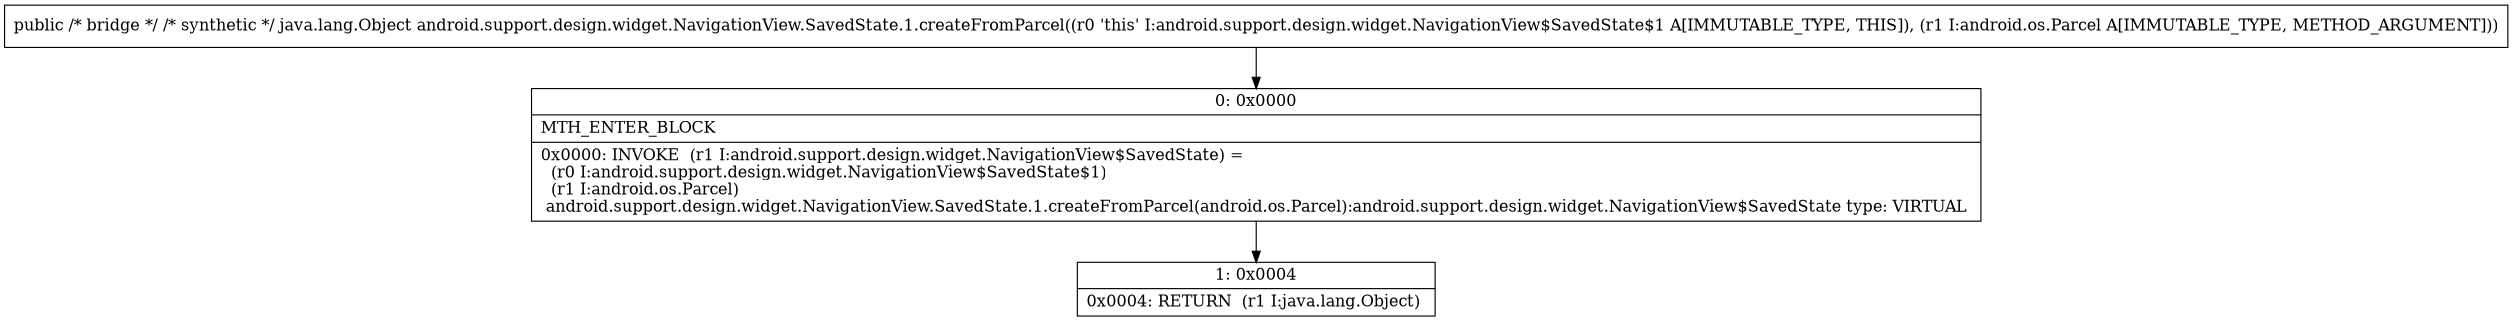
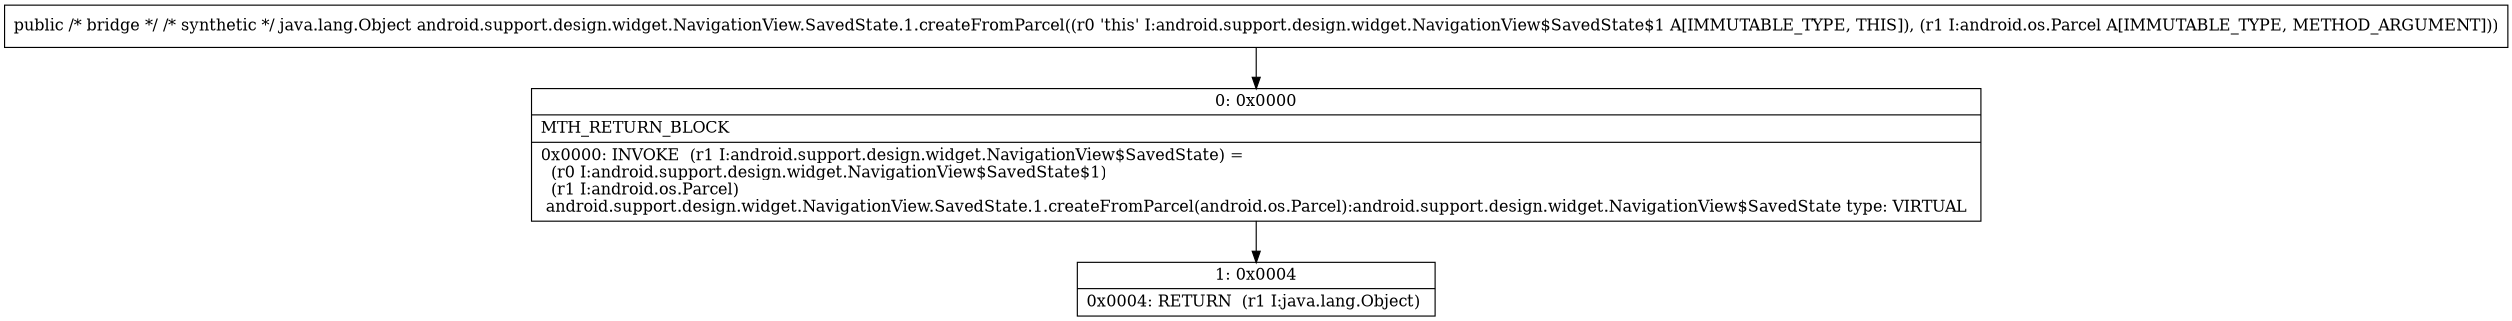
node "0: 0x0000": text "MTH_ENTER_BLOCK" -> "MTH_RETURN_BLOCK"
